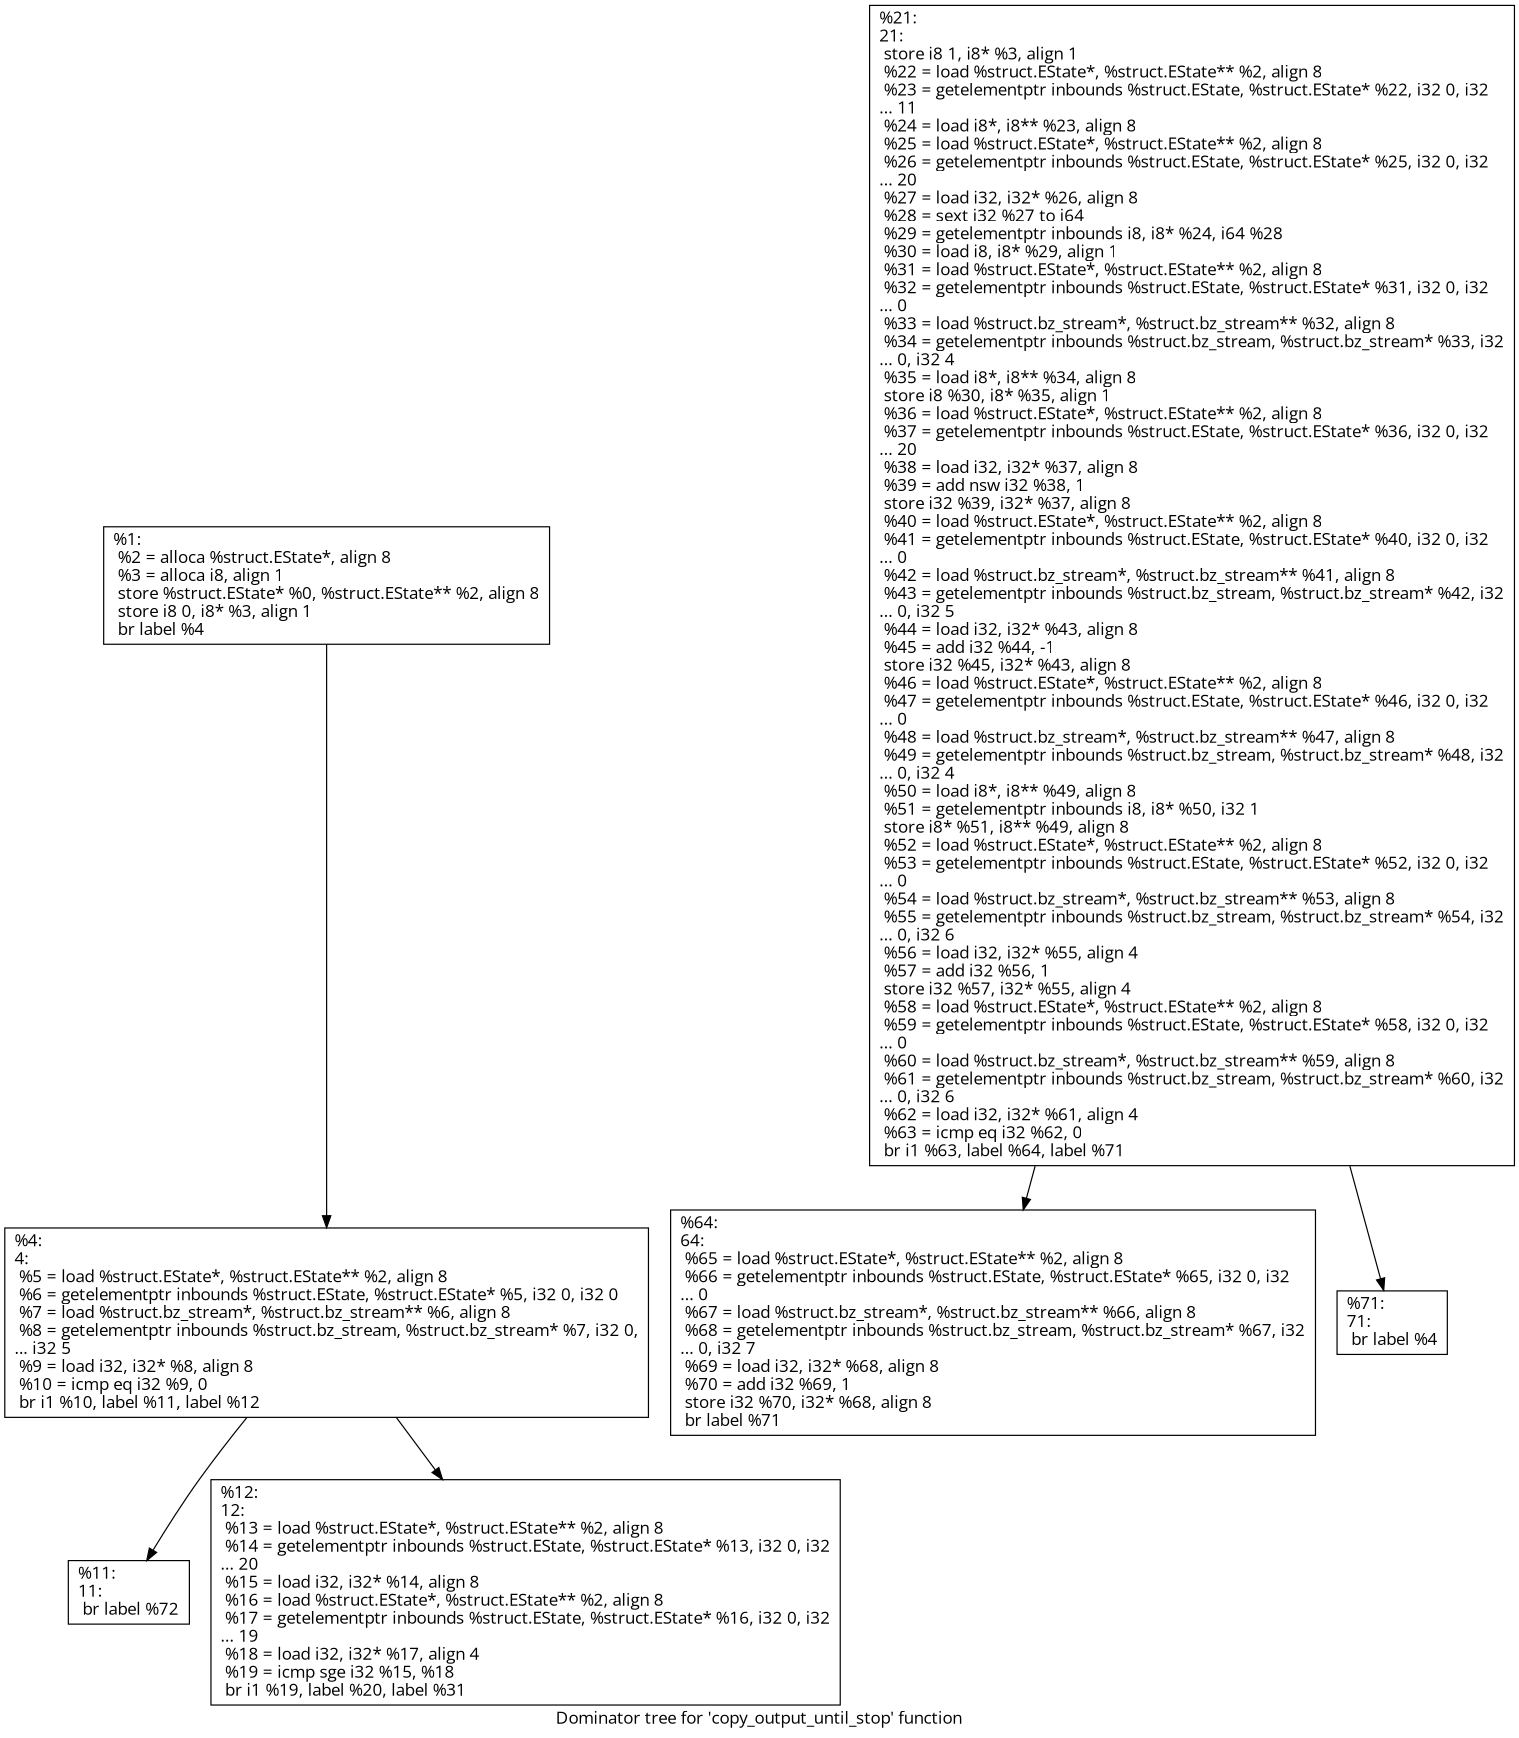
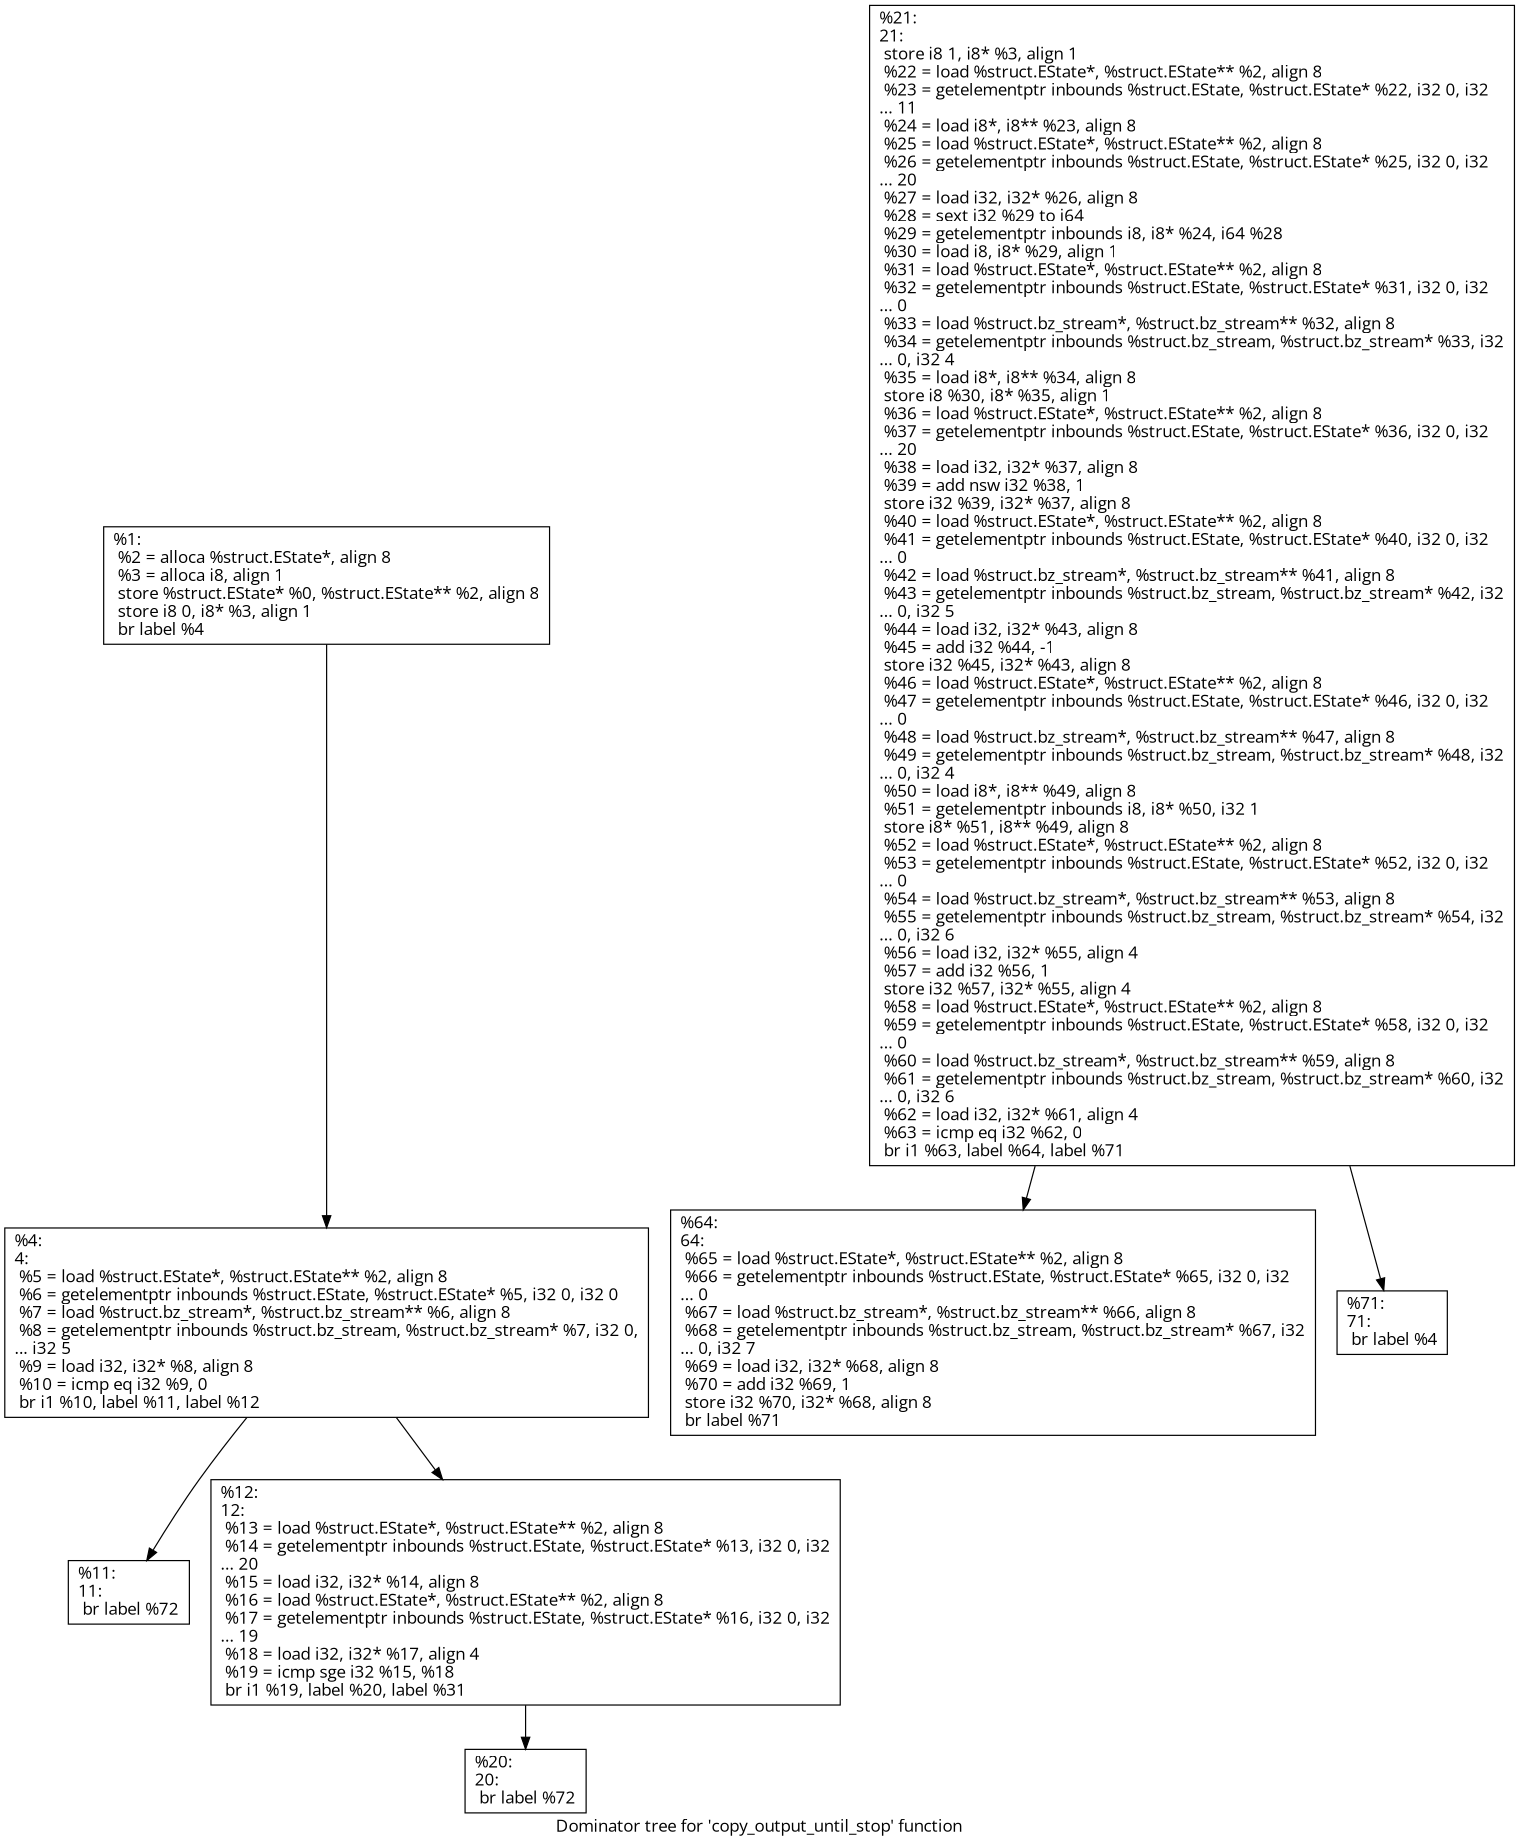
node "%21:": text "%28 = sext i32 %27 to i64" -> "%28 = sext i32 %29 to i64"
node "%20:": added
